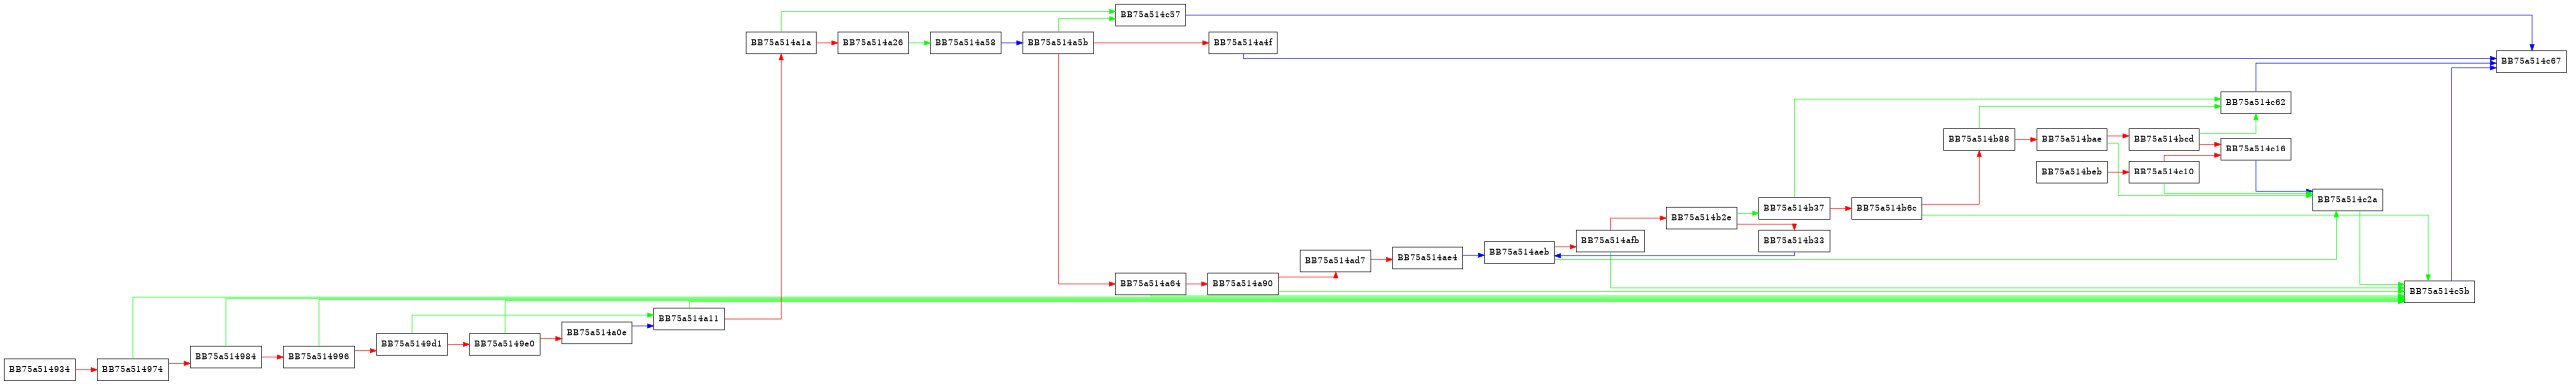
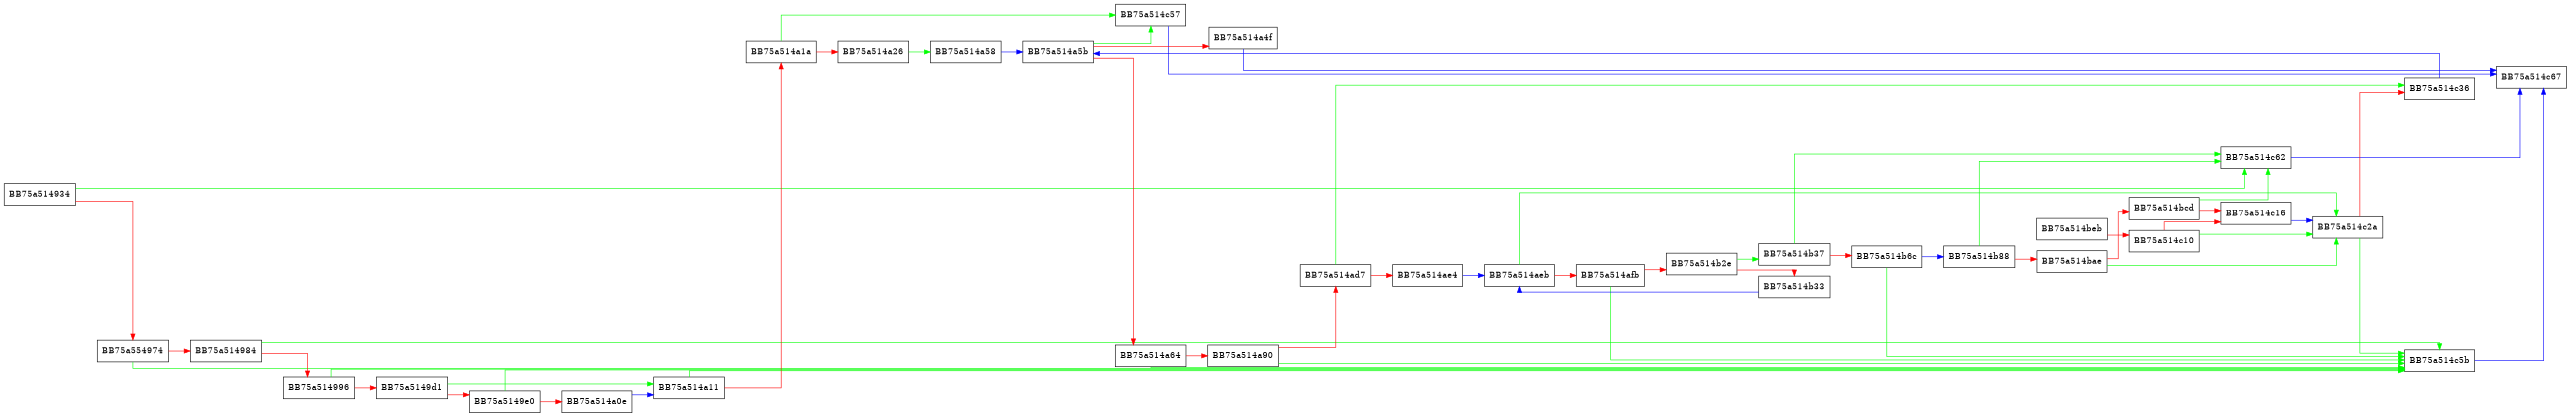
node "BB75a514c36": added
edge "BB75a514934" -> "BB75a514c62": added
edge "BB75a514b6c" -> "BB75a514b88": color red -> blue
node "BB75a514974": label "BB75a514974" -> "BB75a554974"
